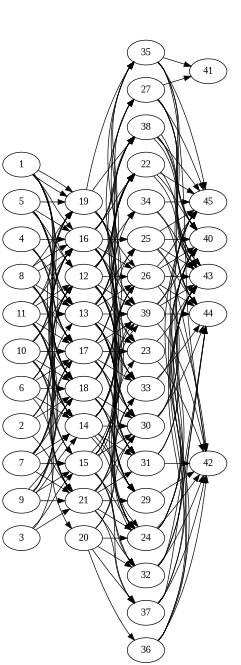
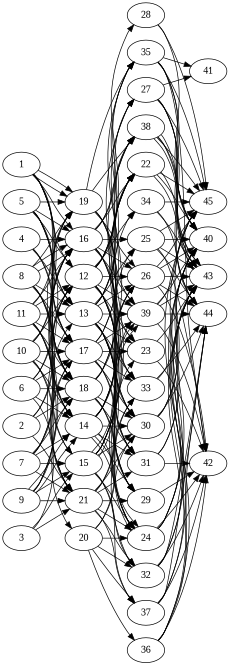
node "28": added
